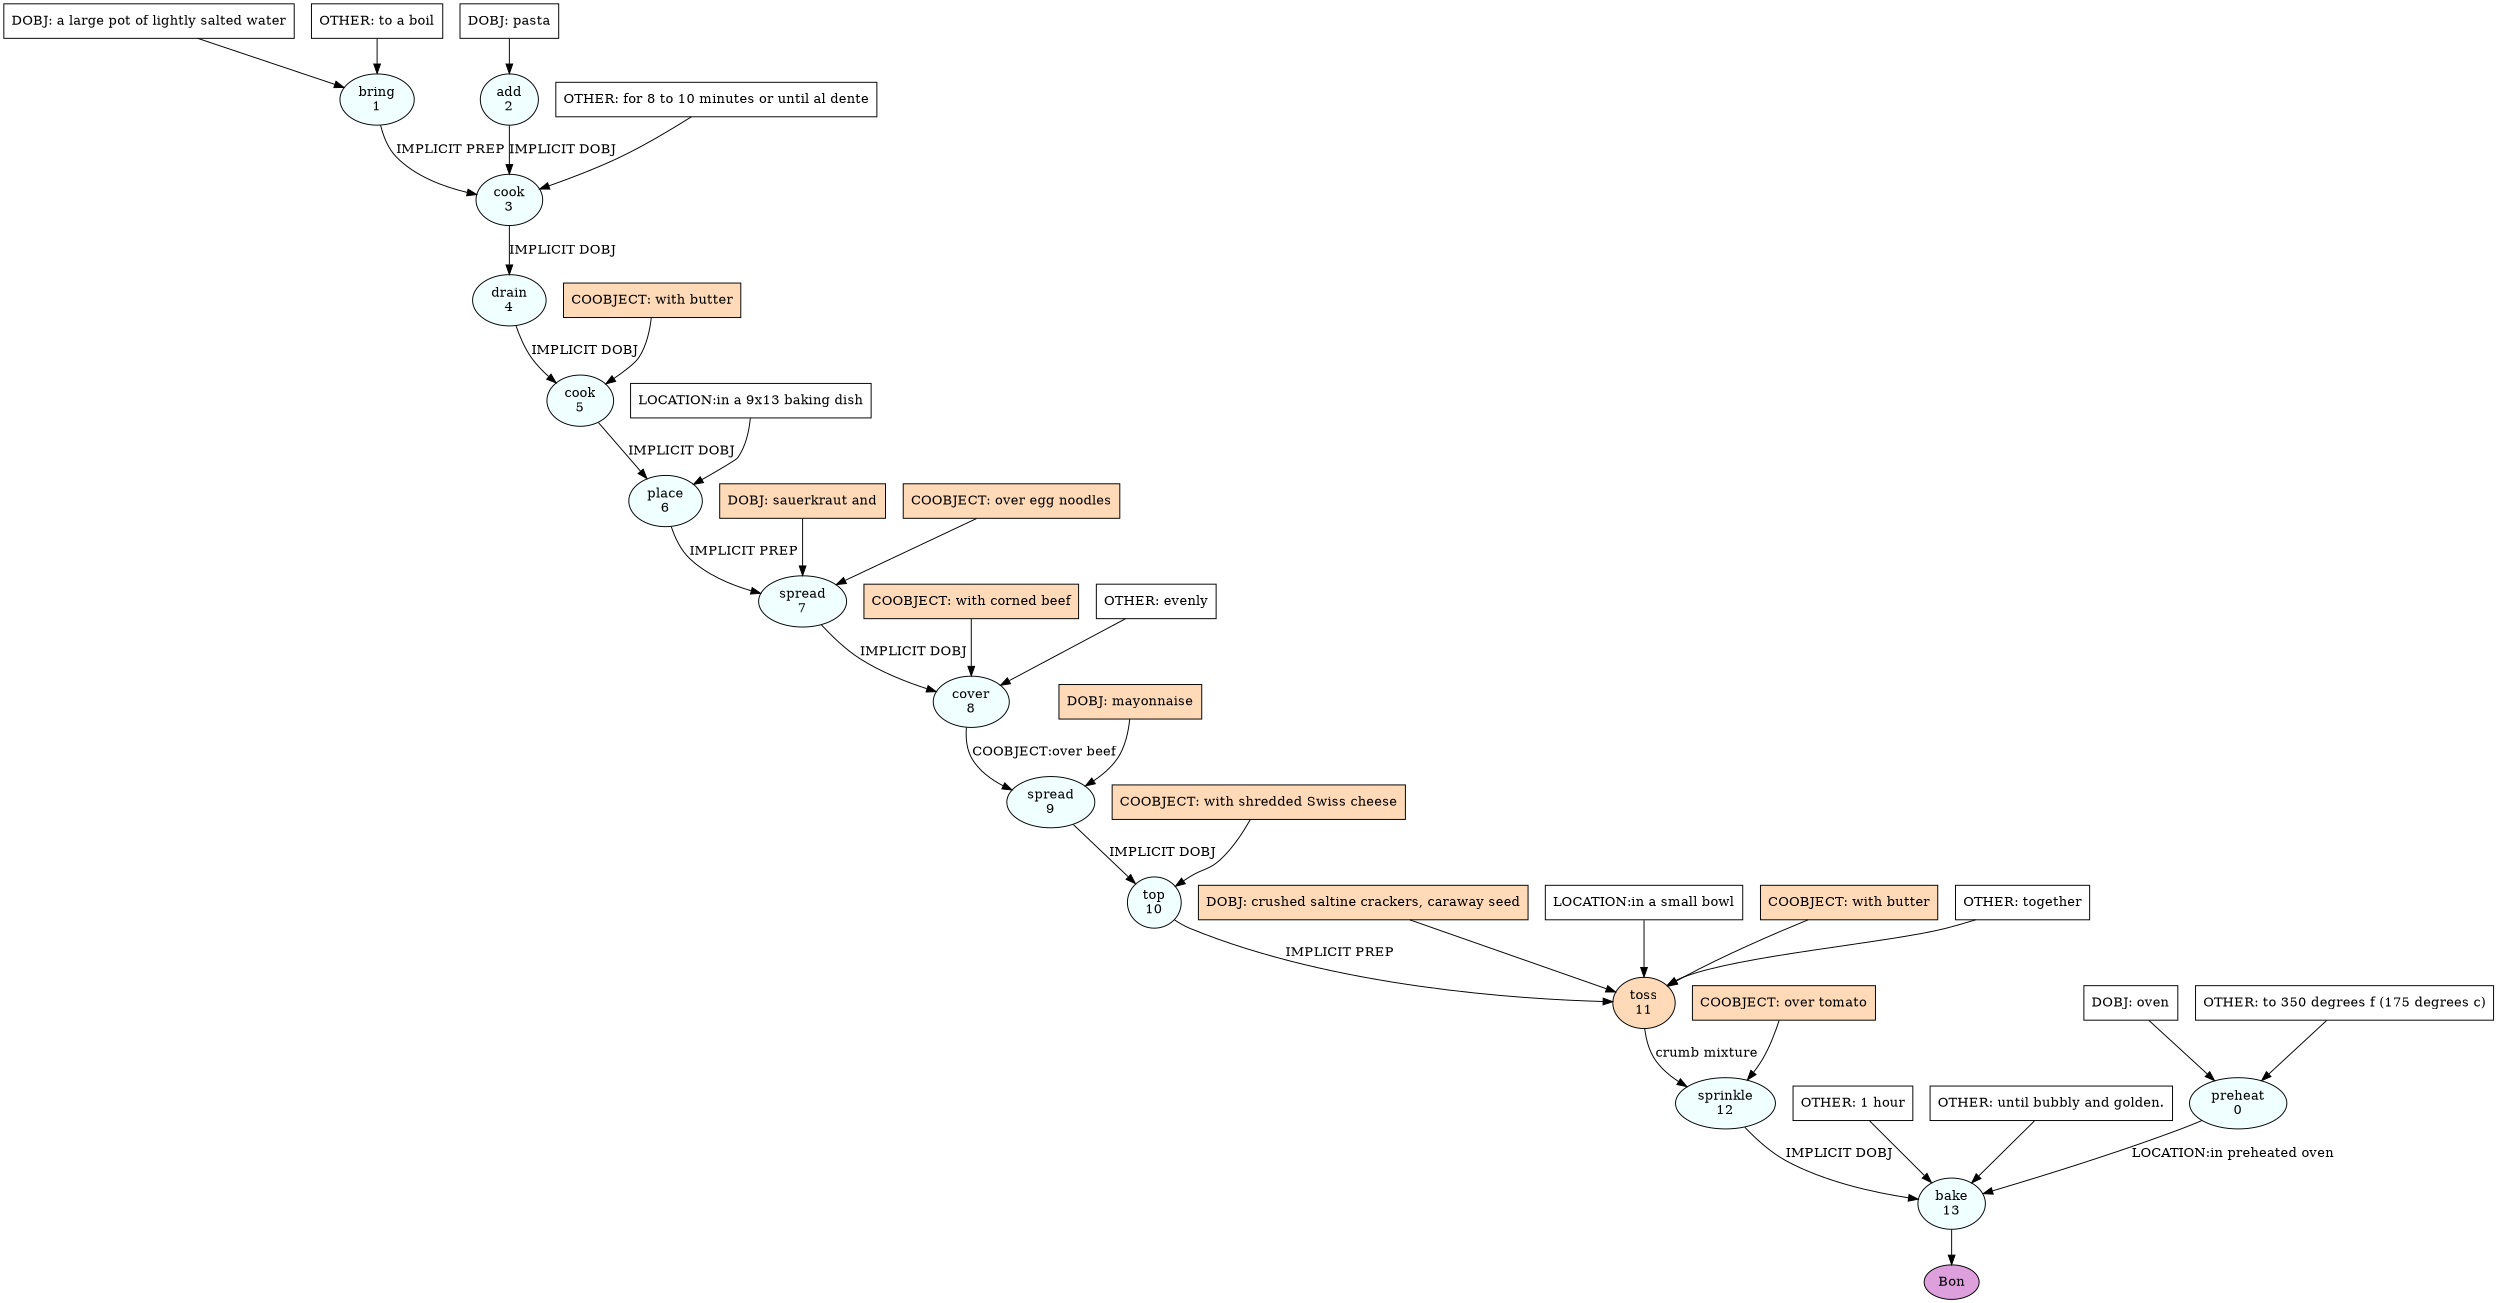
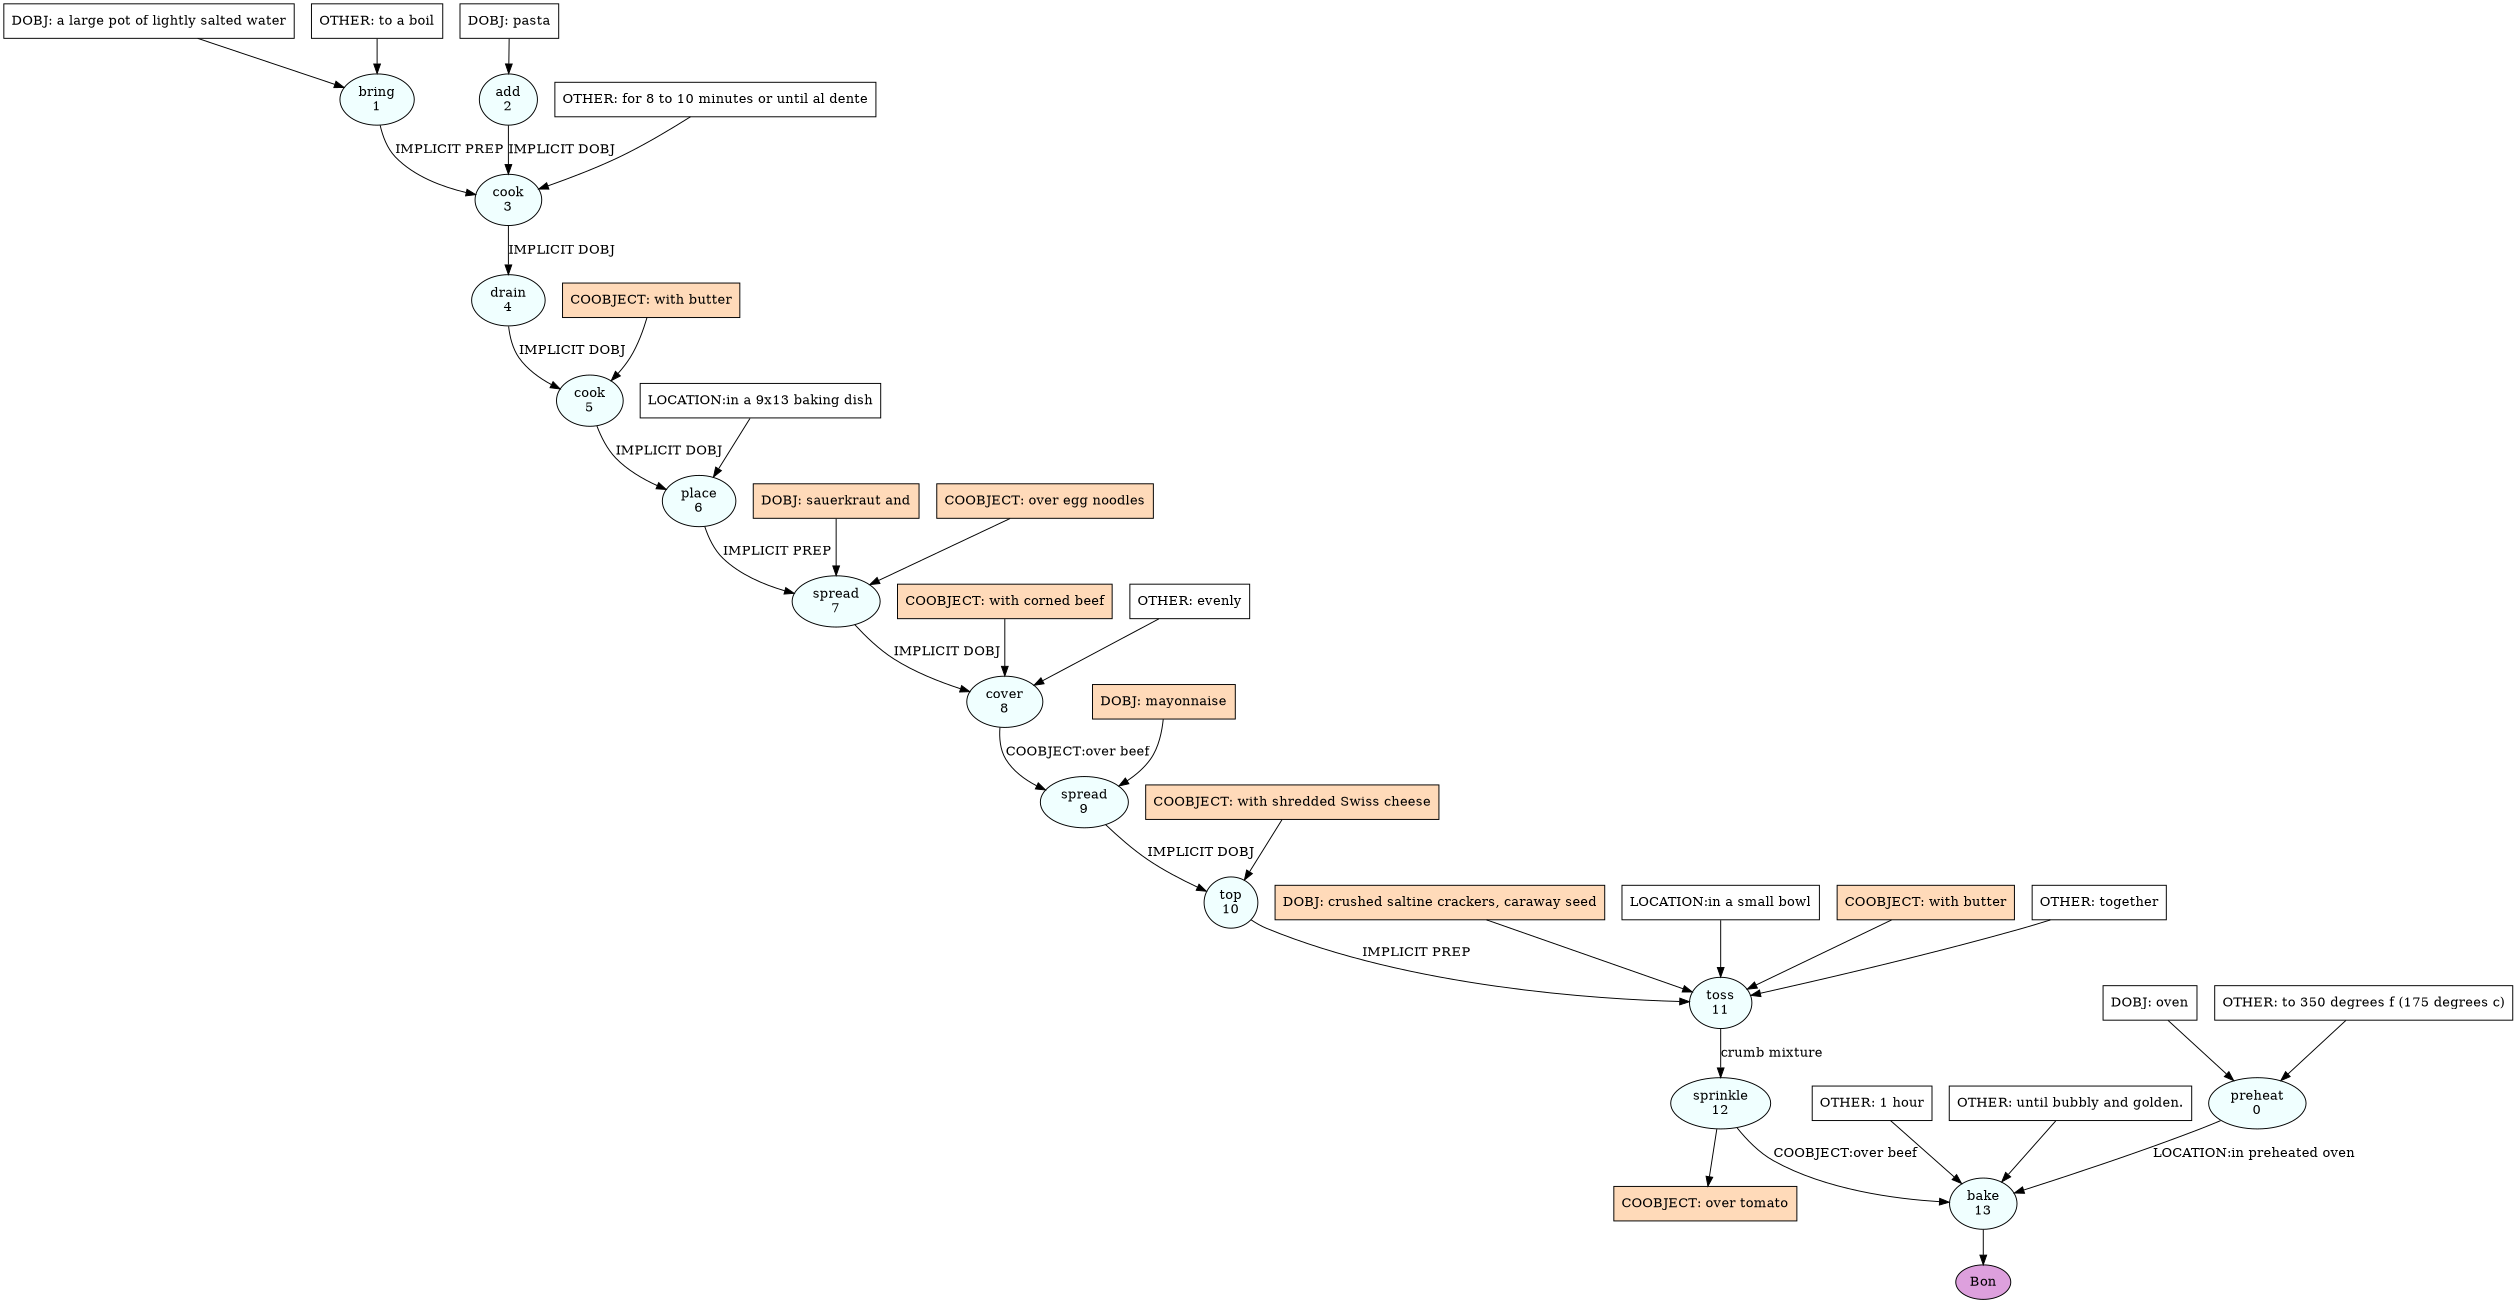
node "toss 11": fillcolor peachpuff -> azure
edge "COOBJECT: over tomato" -> "sprinkle 12": reversed
edge "sprinkle 12" -> "bake 13": label "IMPLICIT DOBJ" -> "COOBJECT:over beef"
